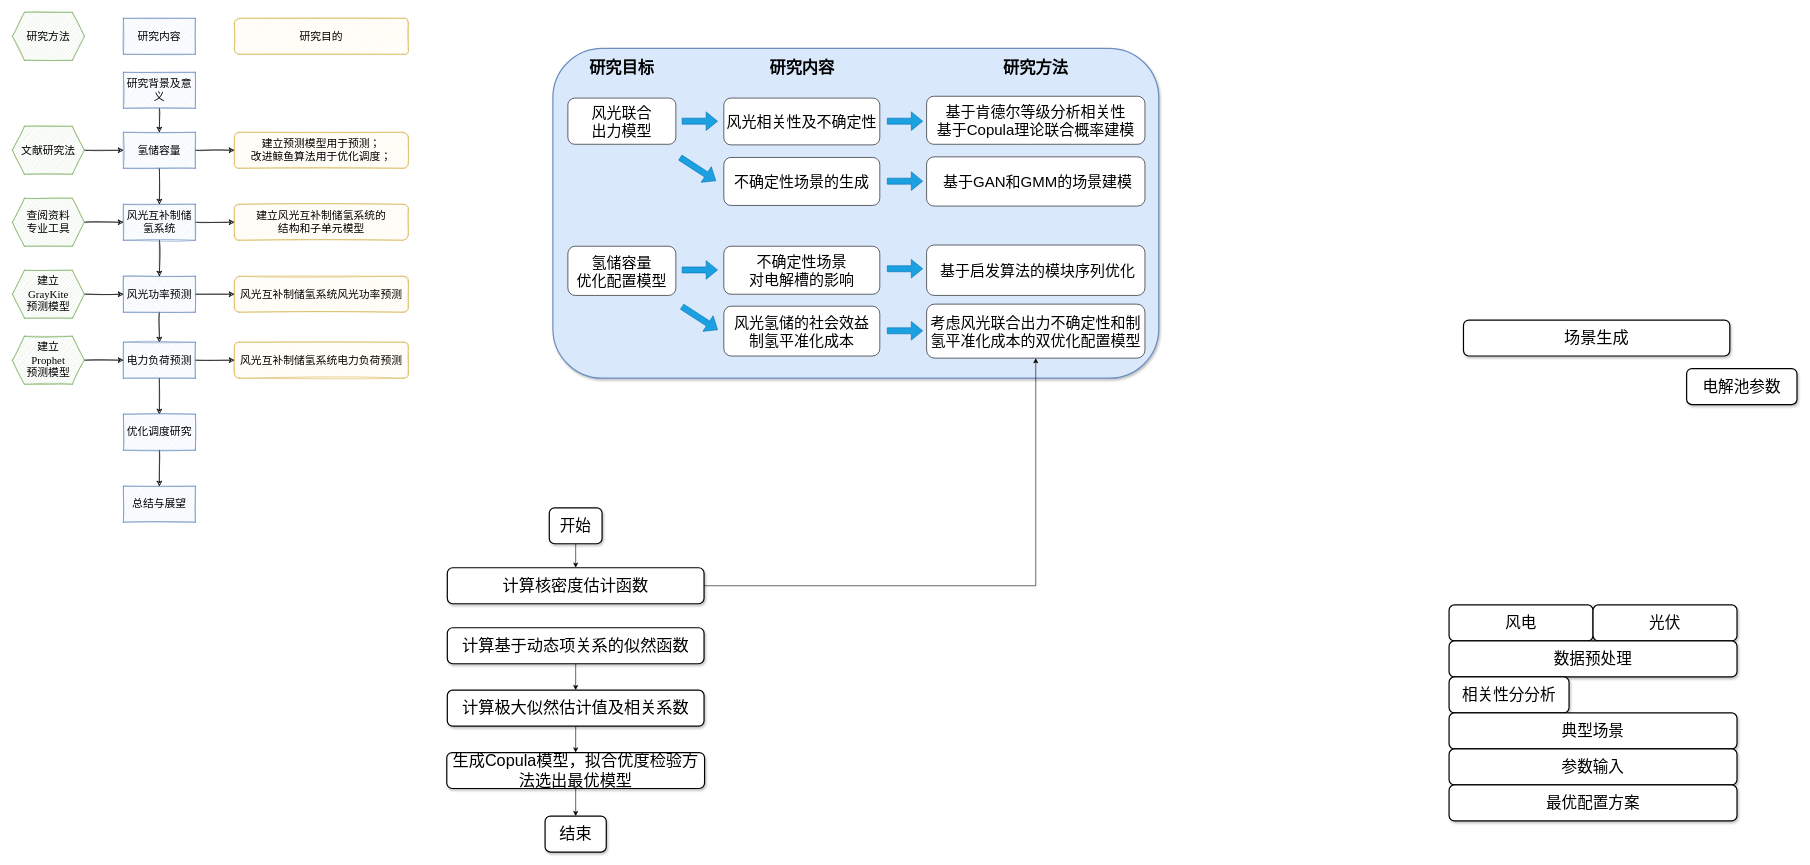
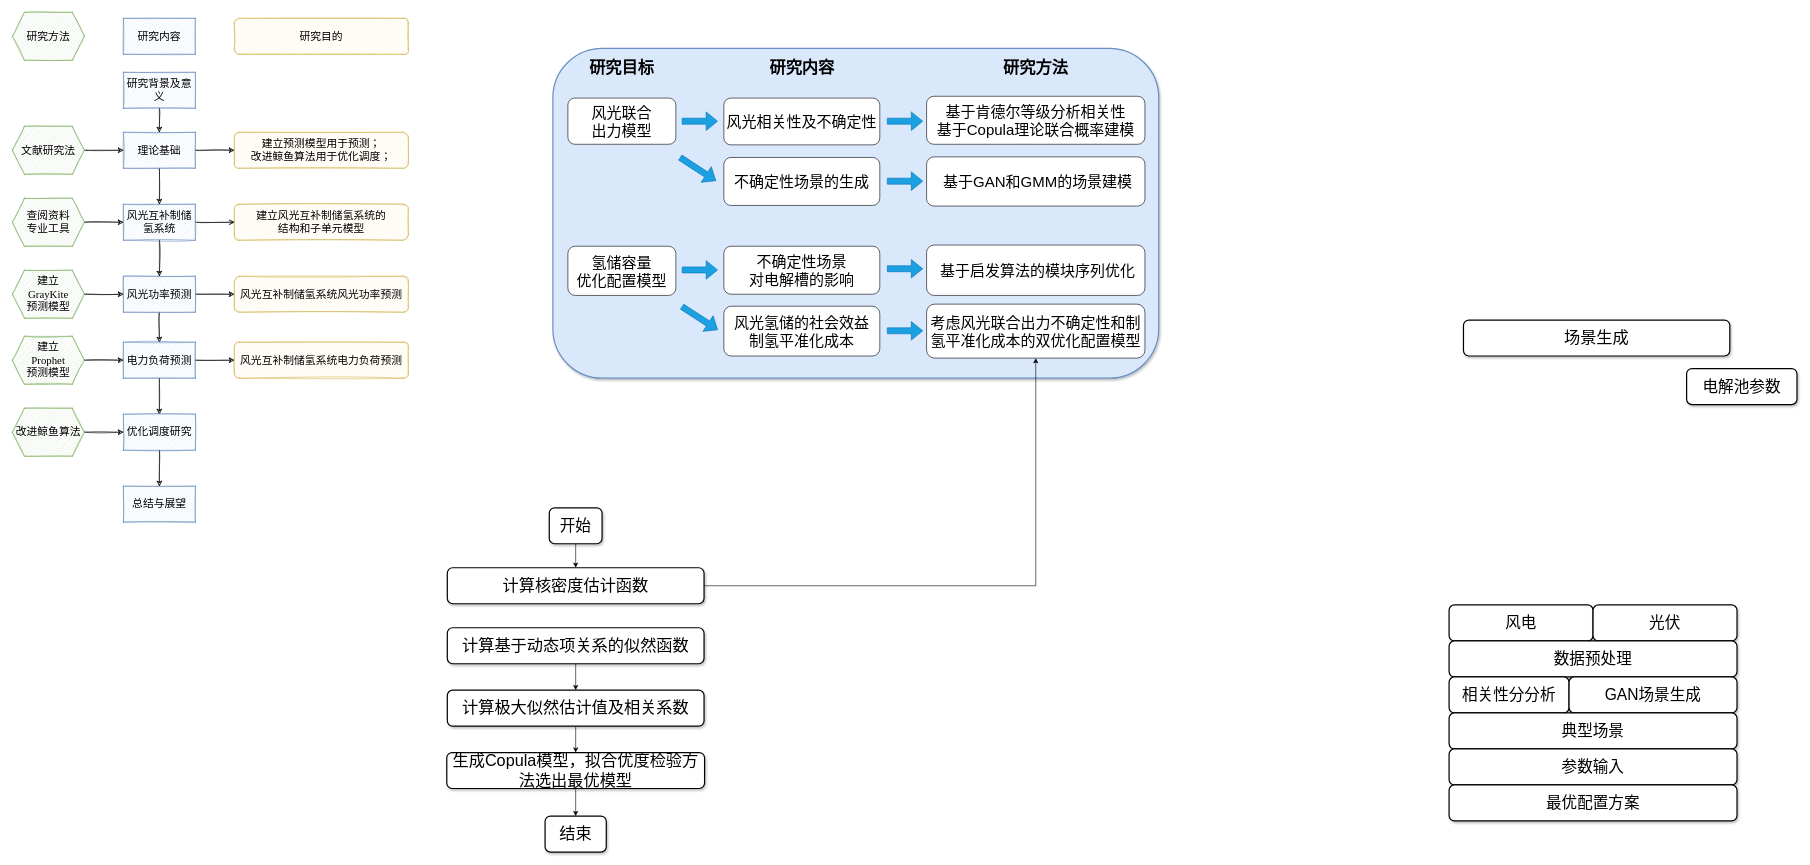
node "氢储容量": label "氢储容量" -> "理论基础"
edge "风光互补制储氢系统" -> "建立风光互补制储氢系统的 结构和子单元模型": arrowhead classic -> open
node "改进鲸鱼算法": added
edge "改进鲸鱼算法" -> "优化调度研究": added
node "GAN场景生成": added
